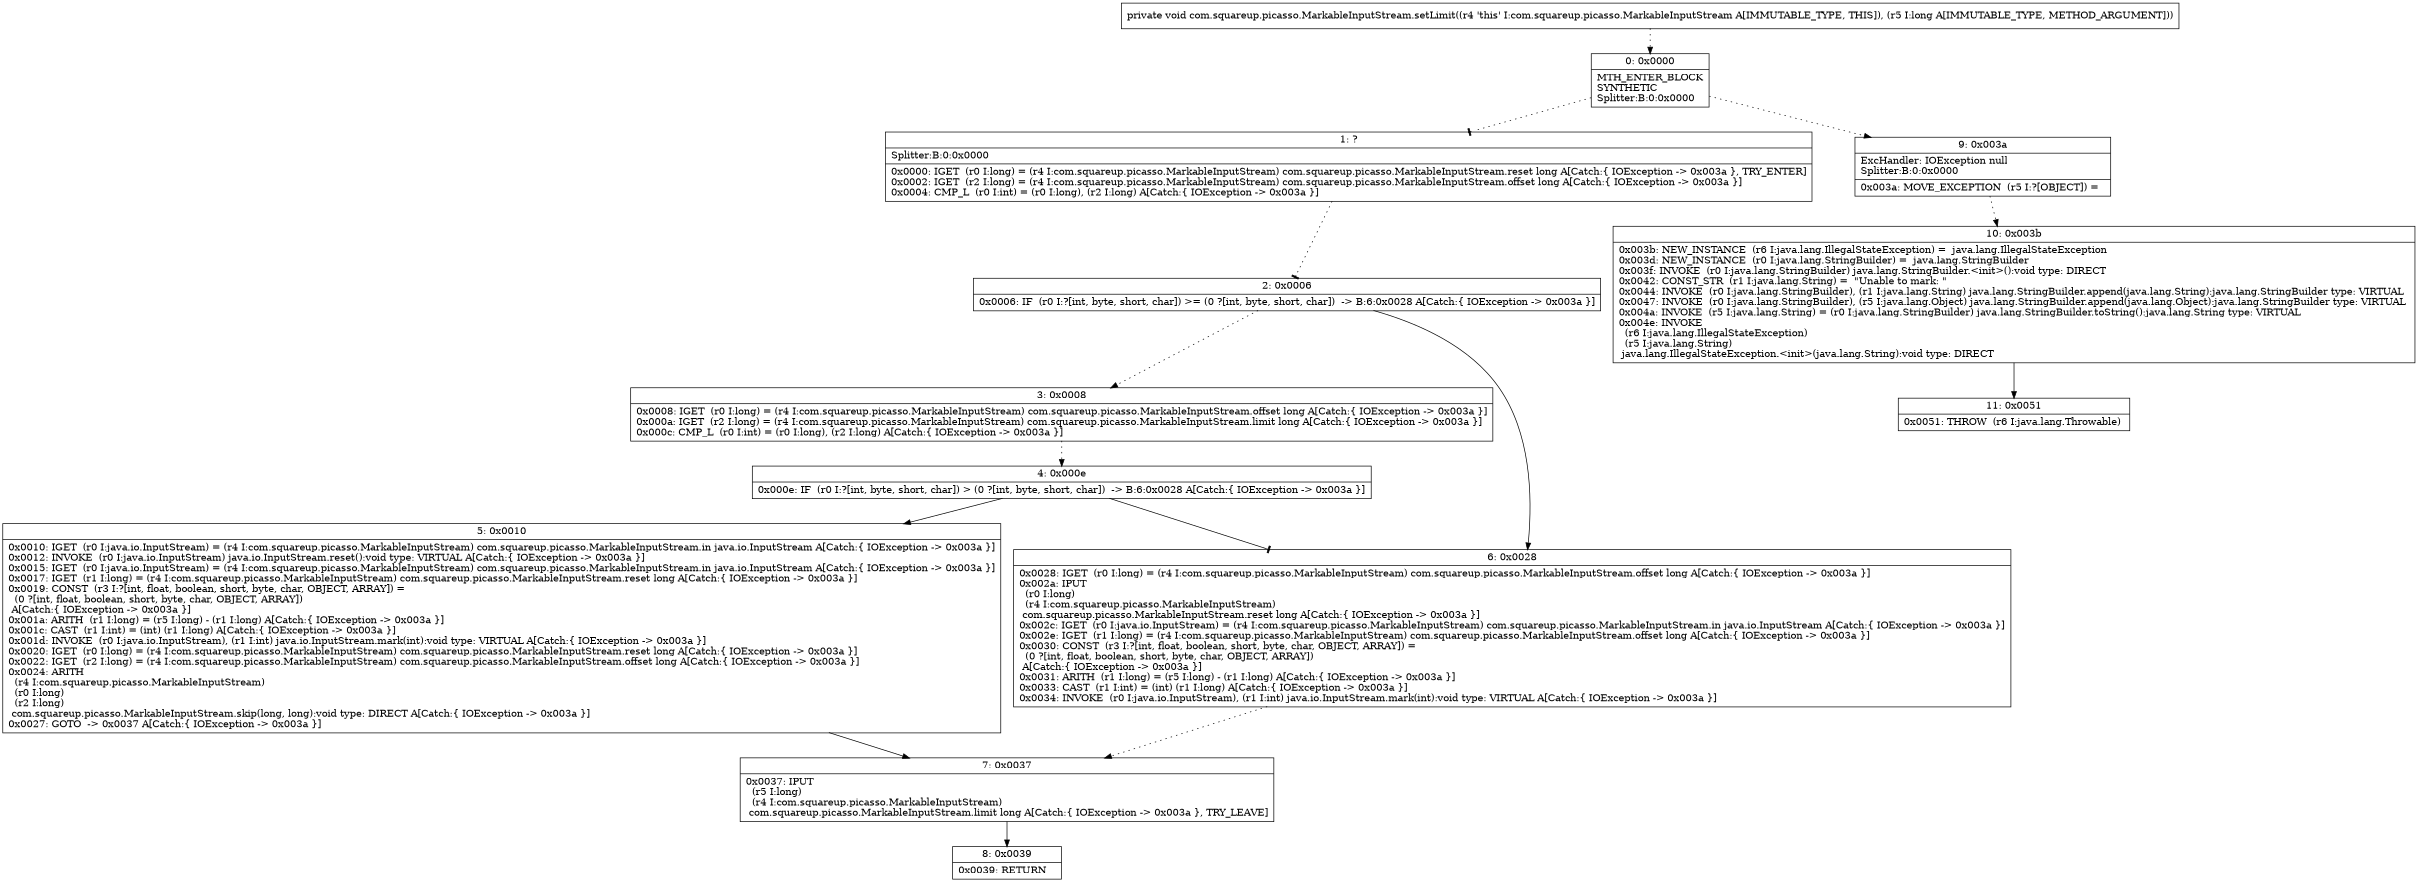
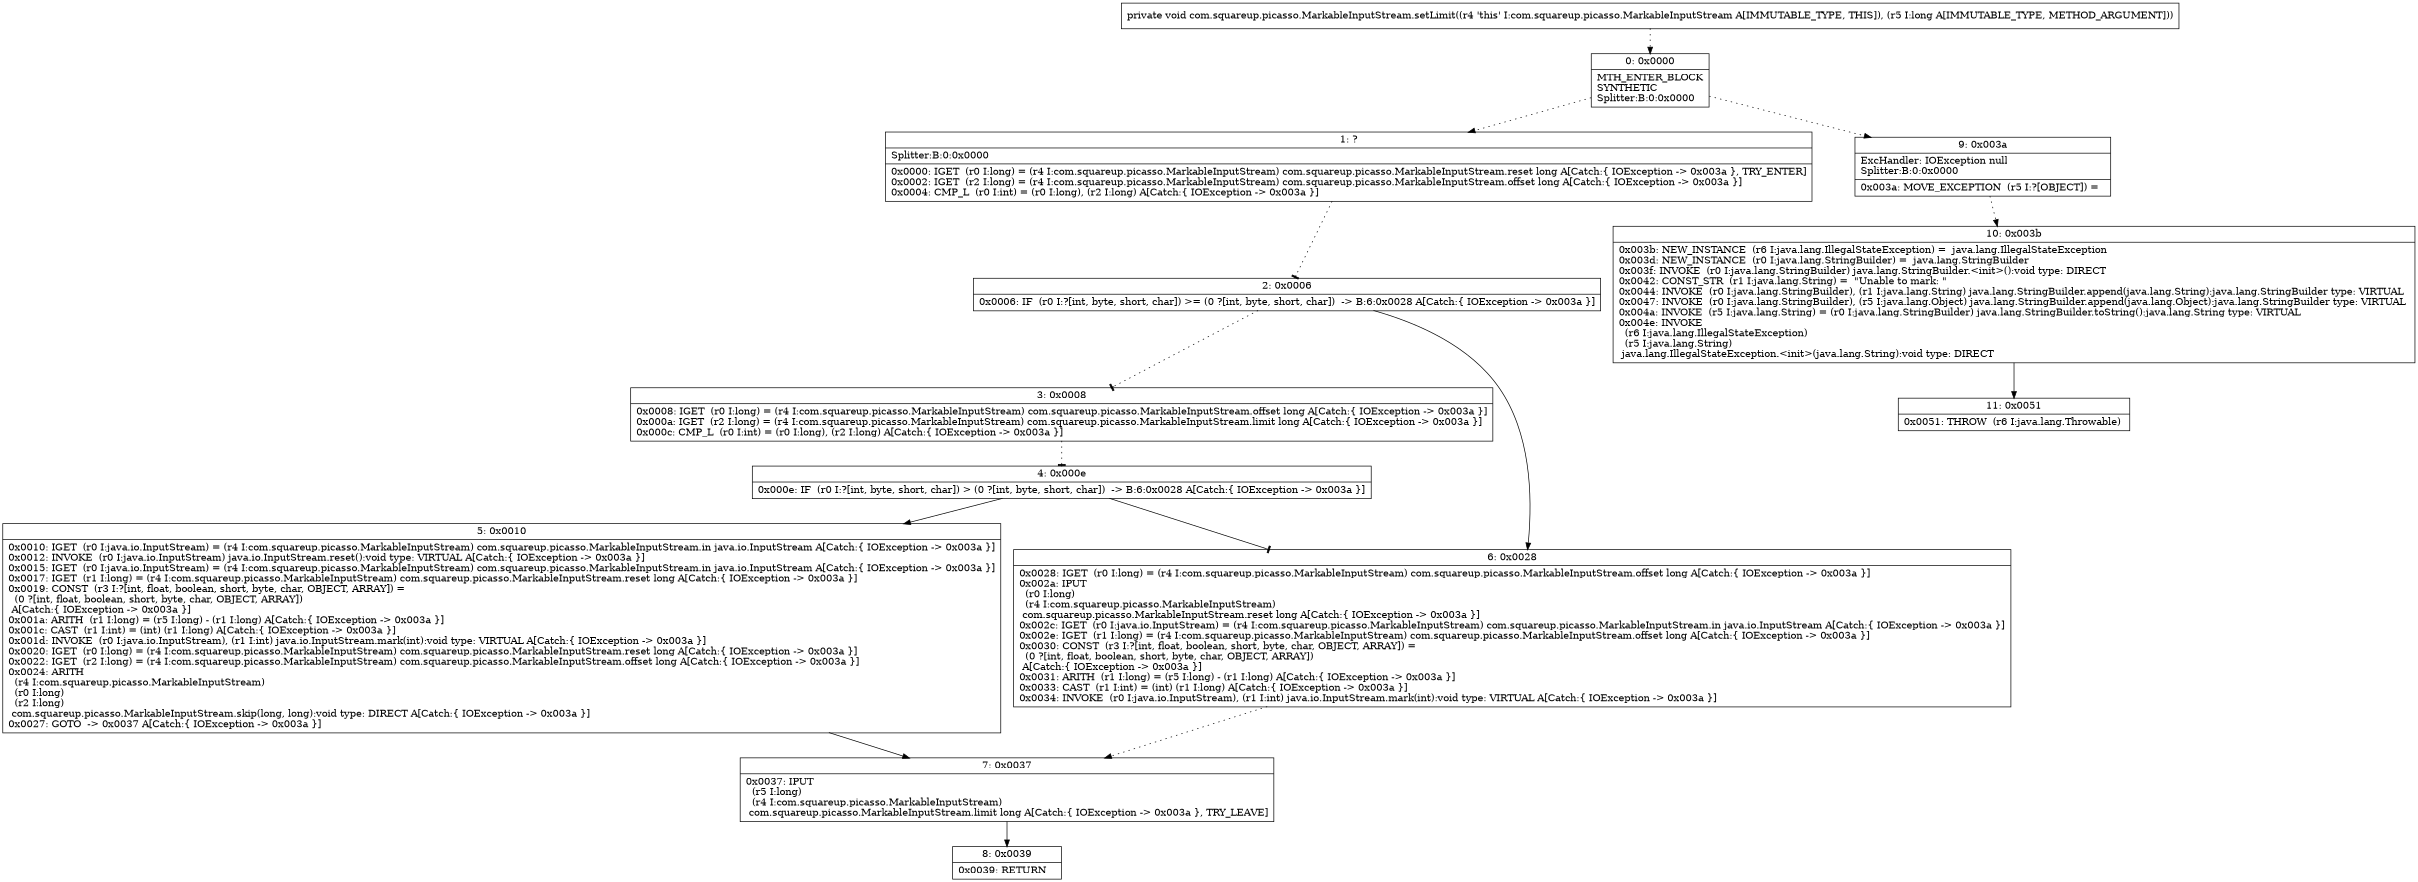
edge "0: 0x0000" -> "1: ?": arrowhead tee -> normal
edge "2: 0x0006" -> "3: 0x0008": arrowhead normal -> tee
edge "3: 0x0008" -> "4: 0x000e": arrowhead normal -> tee
